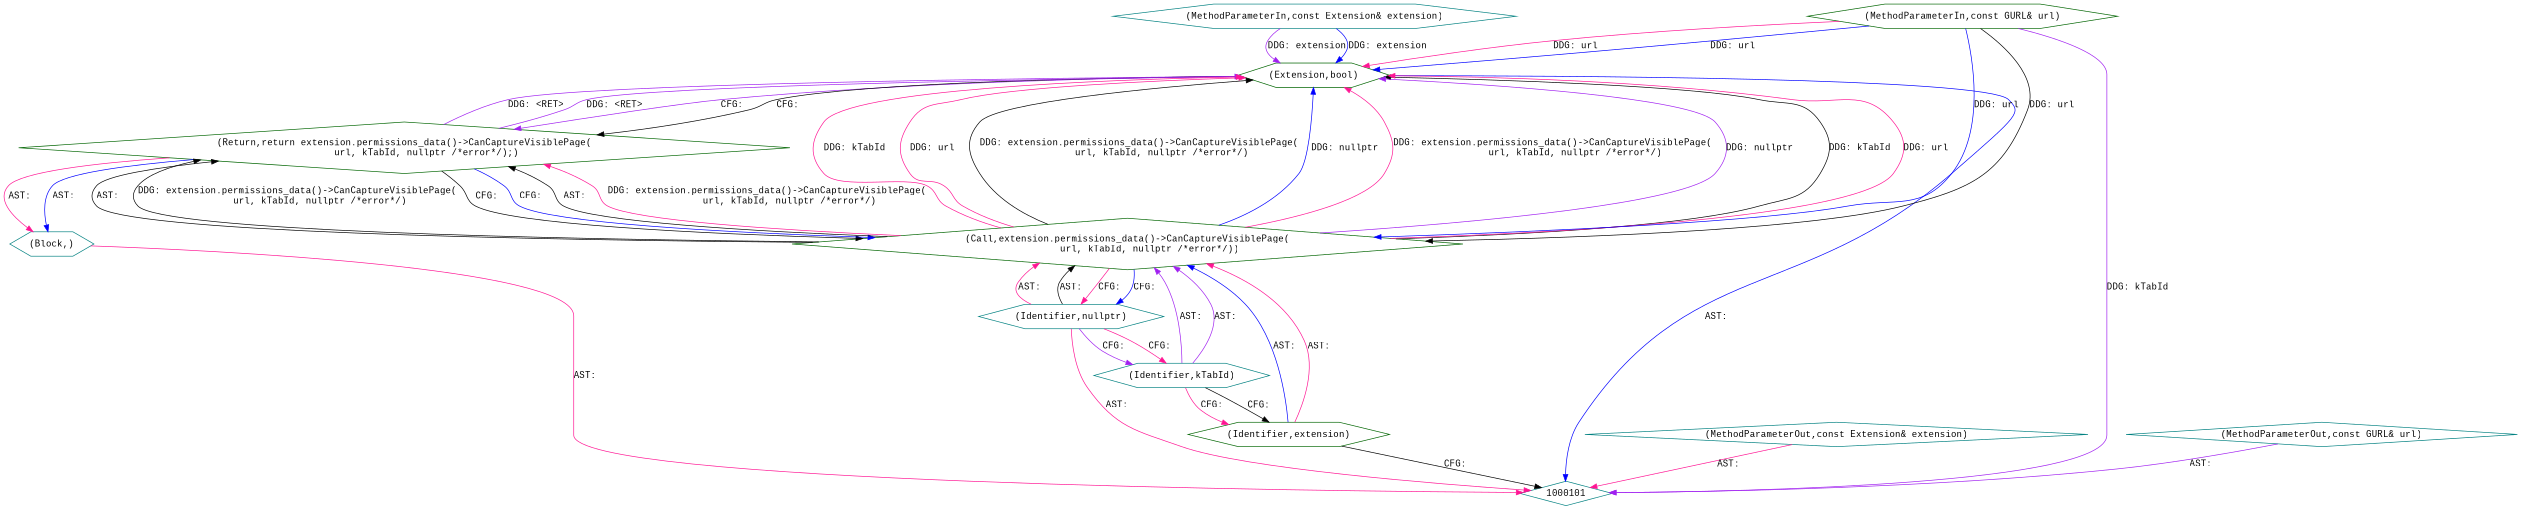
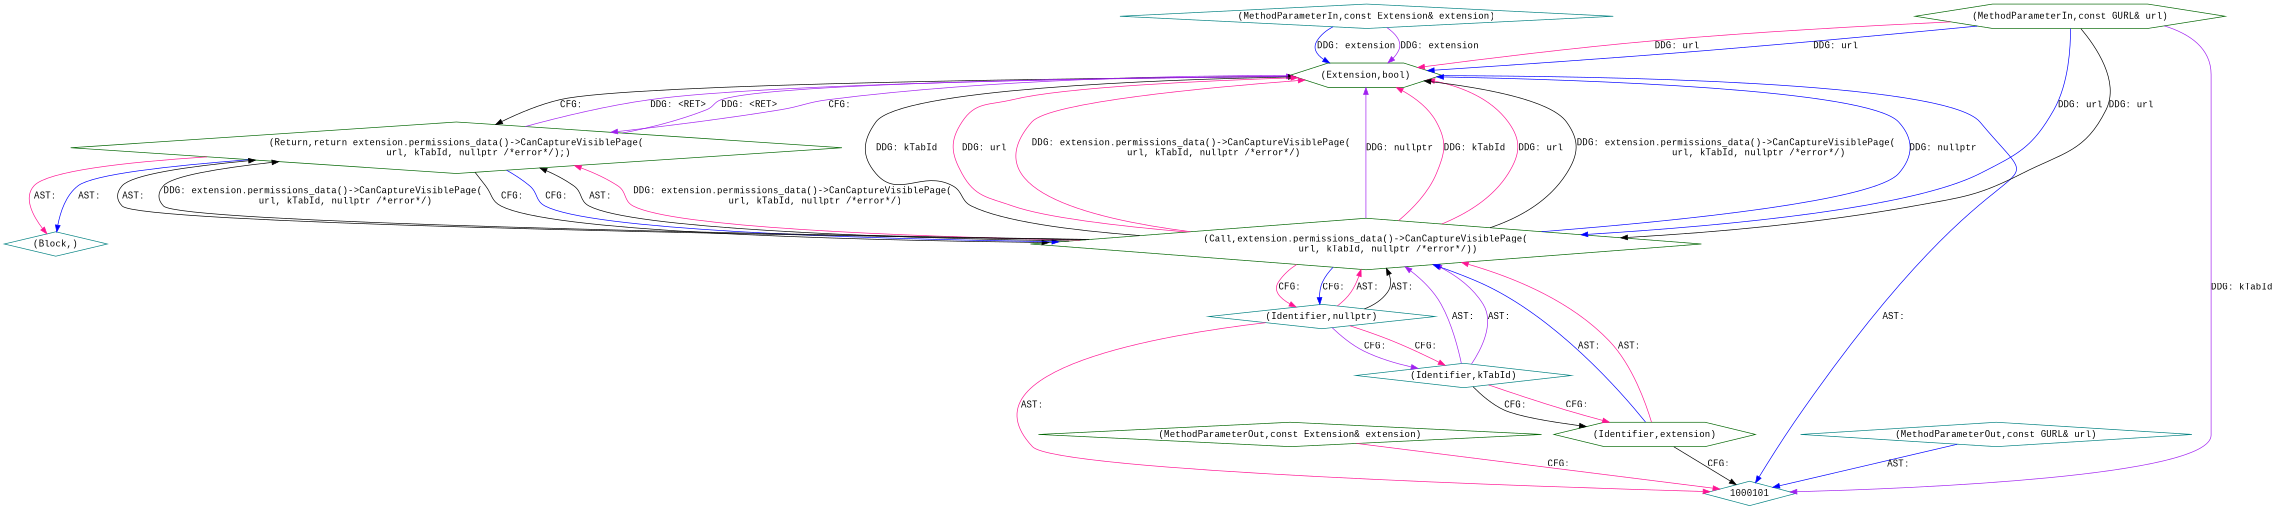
node "(MethodParameterIn,const Extension& extension)": shape hexagon -> diamond
node "(Block,)": shape hexagon -> diamond
node "(Identifier,nullptr)": shape hexagon -> diamond
node "(Identifier,kTabId)": shape hexagon -> diamond
node "(MethodParameterOut,const Extension& extension)": color teal -> darkgreen
edge "(MethodParameterOut,const Extension& extension)" -> "1000101": label "AST: " -> "CFG: "
edge "(Block,)" -> "1000101": removed, label "AST:"
edge "(MethodParameterOut,const GURL& url)" -> "1000101": color purple -> blue
